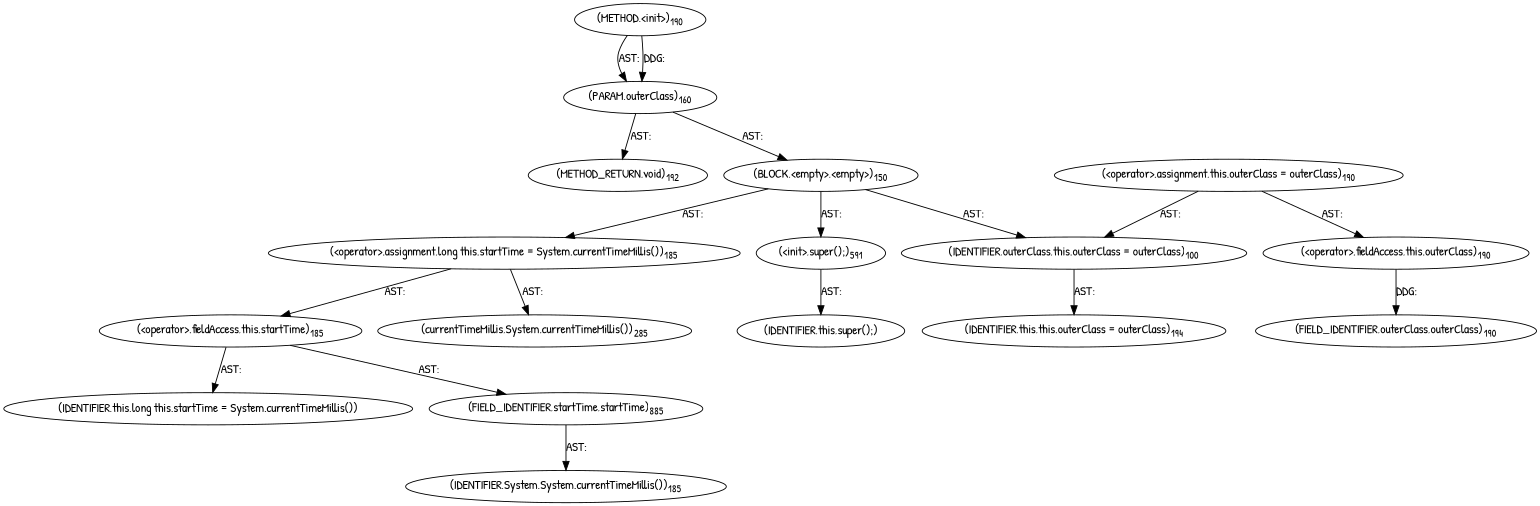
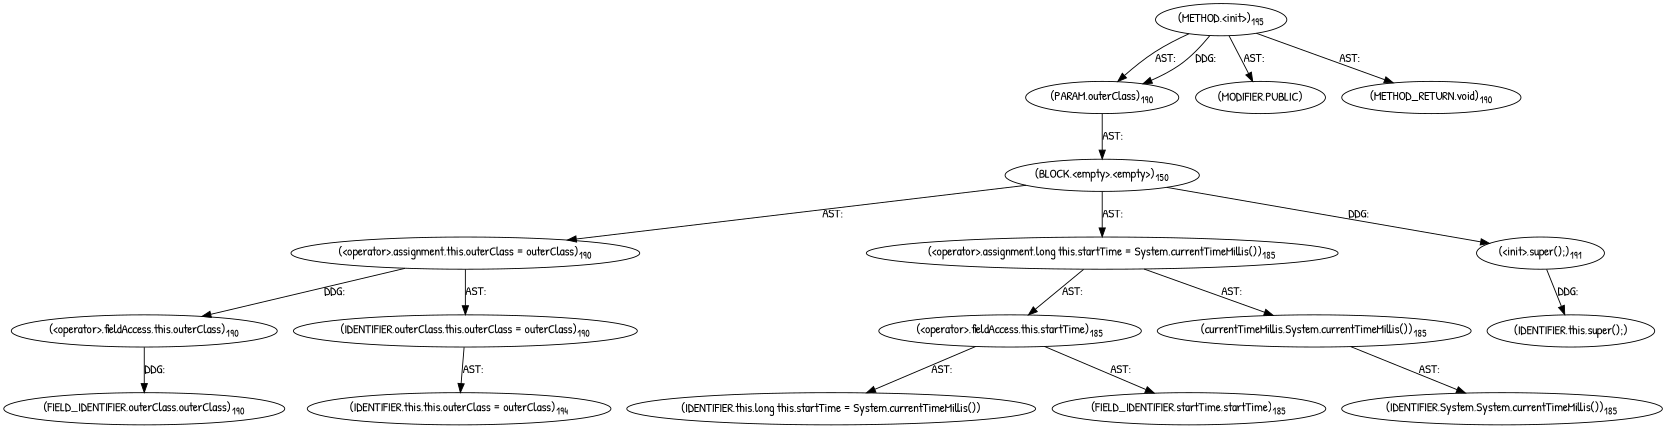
node "(METHOD,<init>)": text "190" -> "195"
node "(PARAM,outerClass)": text "160" -> "190"
node "(MODIFIER,PUBLIC)": added
edge "(PARAM,outerClass)" -> "(METHOD_RETURN,void)": now "(METHOD,<init>)" -> "(METHOD_RETURN,void)"
node "(METHOD_RETURN,void)": text "192" -> "190"
edge "(BLOCK,<empty>,<empty>)" -> "(IDENTIFIER,outerClass,this.outerClass = outerClass)": now "(BLOCK,<empty>,<empty>)" -> "(<operator>.assignment,this.outerClass = outerClass)"
edge "(BLOCK,<empty>,<empty>)" -> "(<init>,super();)": label "AST: " -> "DDG: "
edge "(<operator>.assignment,this.outerClass = outerClass)" -> "(<operator>.fieldAccess,this.outerClass)": label "AST: " -> "DDG: "
node "(<init>,super();)": text "591" -> "191"
node "(IDENTIFIER,outerClass,this.outerClass = outerClass)": text "100" -> "190"
edge "(<init>,super();)" -> "(IDENTIFIER,this,super();)": label "AST: " -> "DDG: "
node "(currentTimeMillis,System.currentTimeMillis())": text "285" -> "185"
node "(FIELD_IDENTIFIER,startTime,startTime)": text "885" -> "185"
edge "(FIELD_IDENTIFIER,startTime,startTime)" -> "(IDENTIFIER,System,System.currentTimeMillis())": now "(currentTimeMillis,System.currentTimeMillis())" -> "(IDENTIFIER,System,System.currentTimeMillis())"
